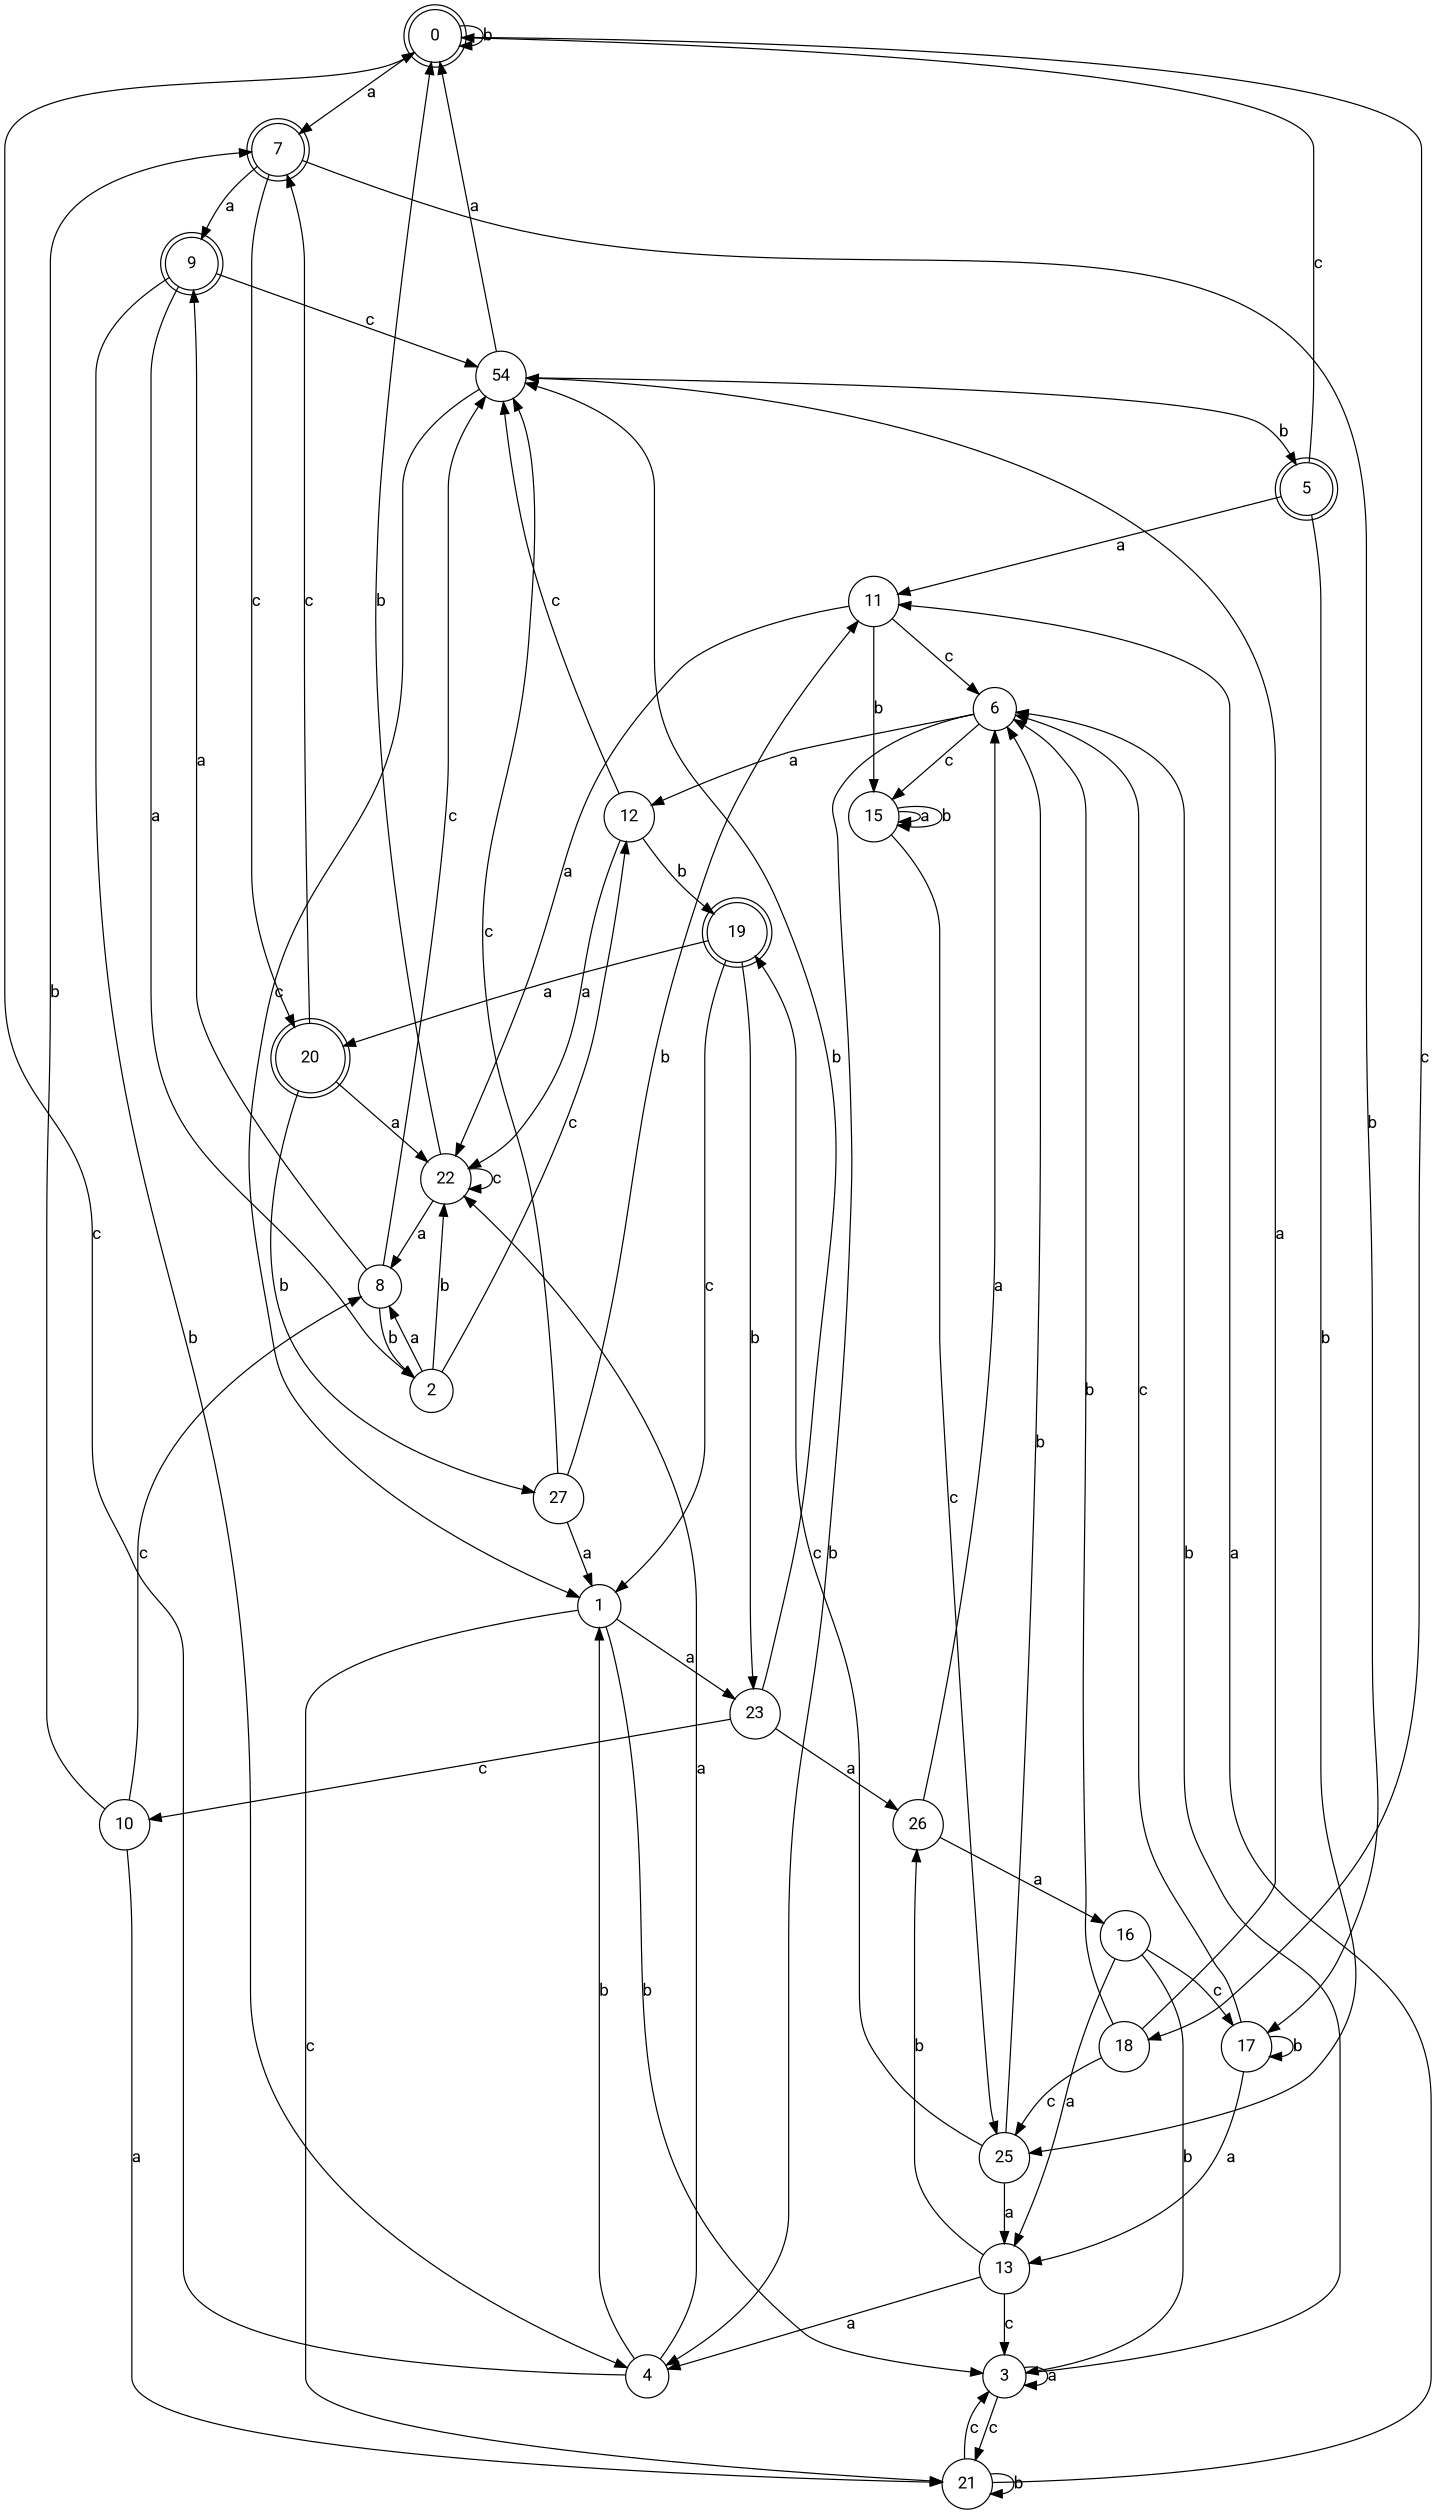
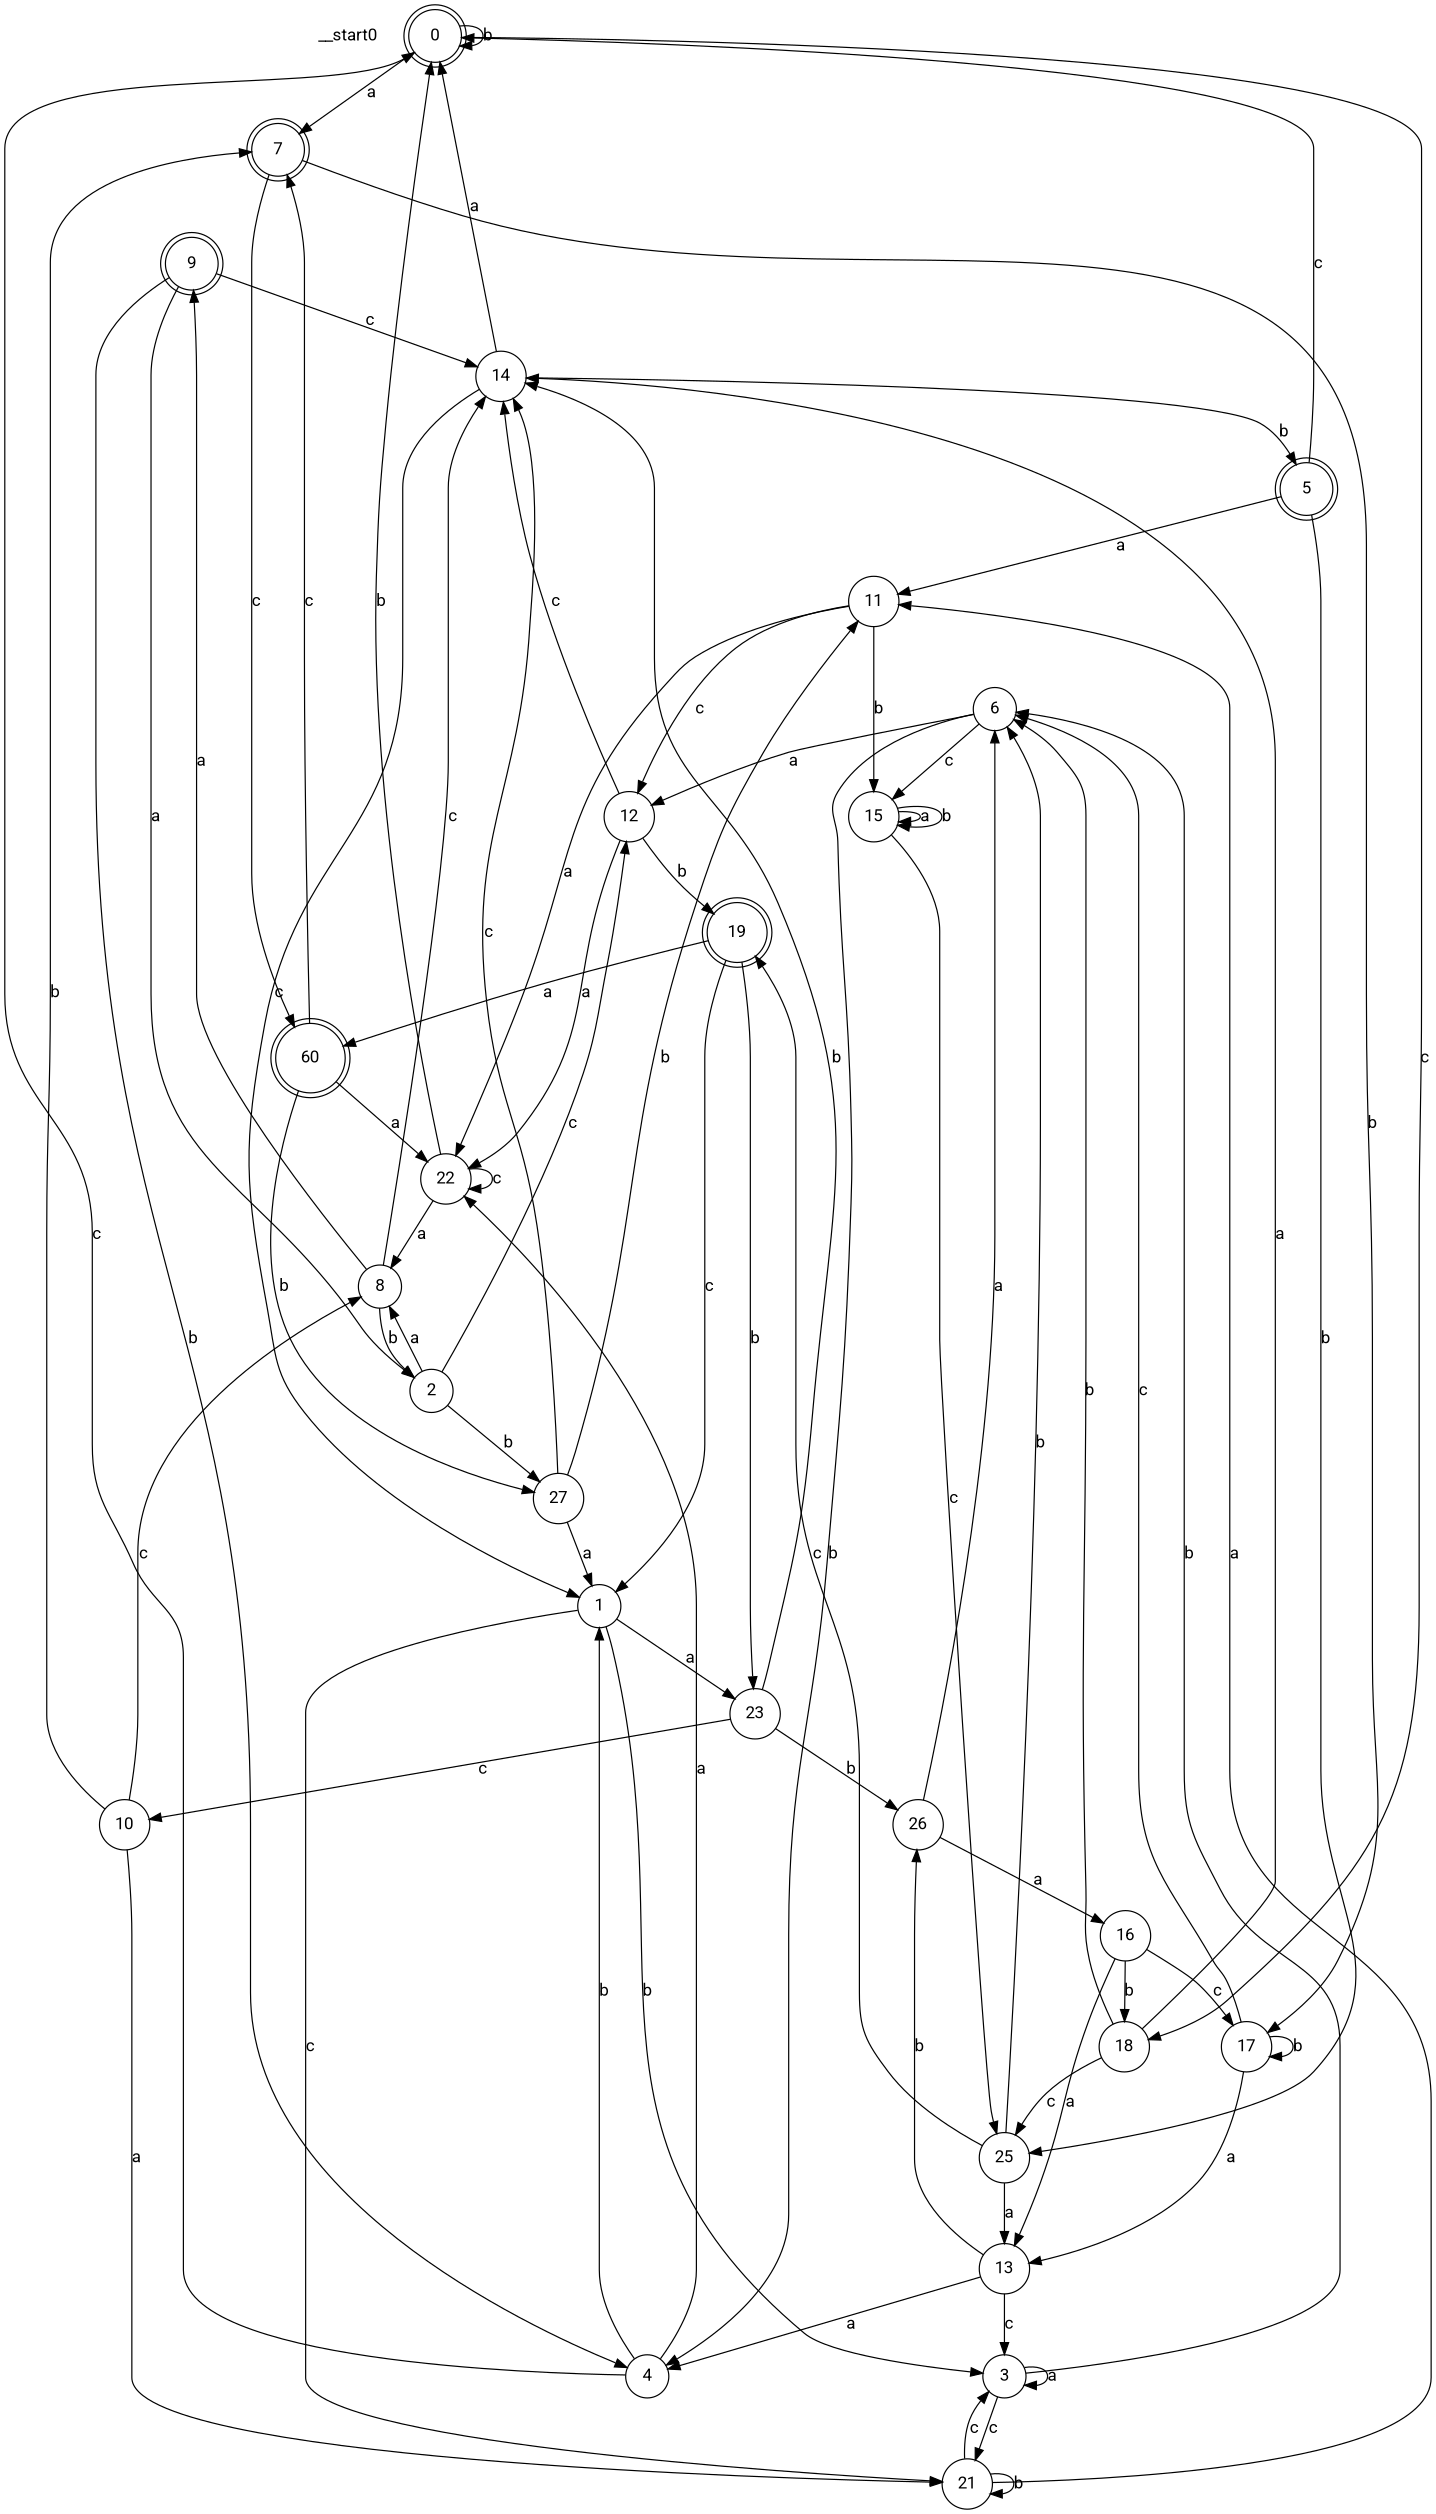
node "__start0": added
edge "7" -> "9": removed, label "a"
node "54": label "54" -> "14"
edge "11" -> "6": now "11" -> "12"
node "20": label "20" -> "60"
edge "2" -> "22": now "2" -> "27"
edge "23" -> "26": label "a" -> "b"
edge "16" -> "3": now "16" -> "18"
